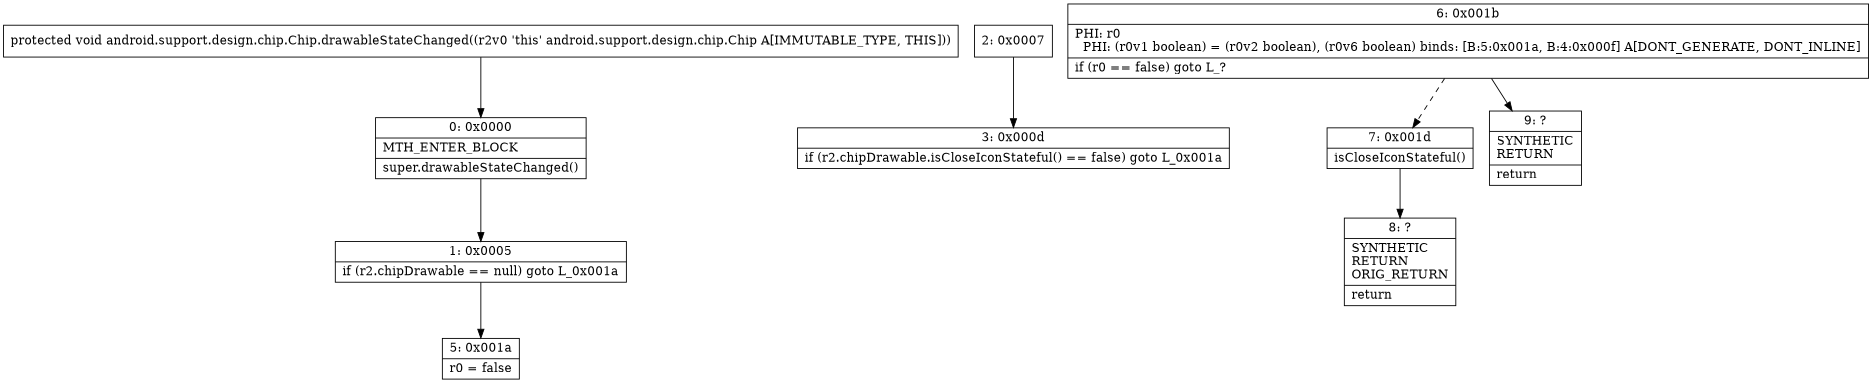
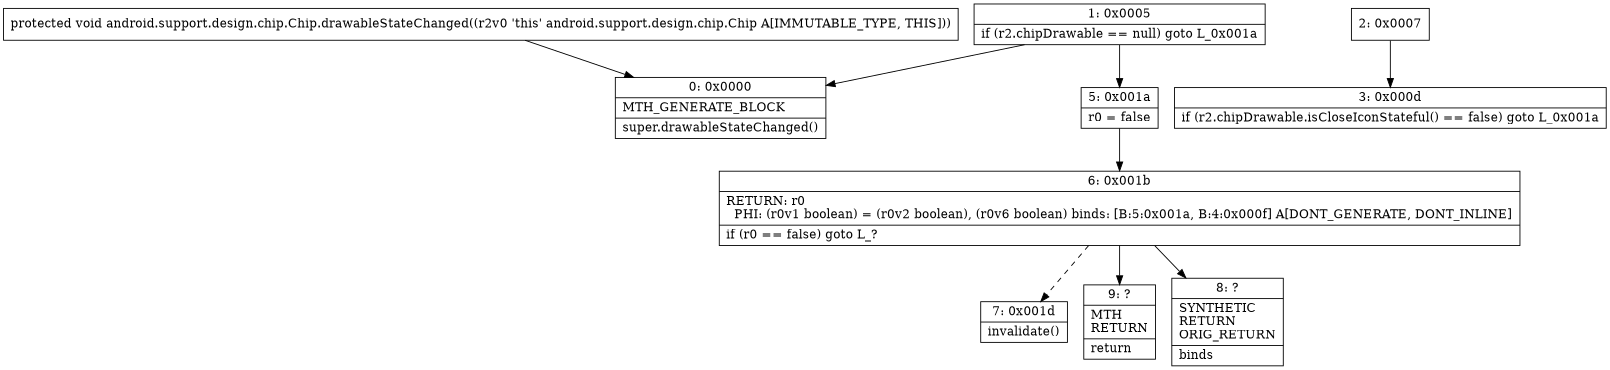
node "6: 0x001b": text "PHI: r0" -> "RETURN: r0"
node "9: ?": text "SYNTHETIC" -> "MTH"
edge "5: 0x001a" -> "6: 0x001b": added
node "0: 0x0000": text "MTH_ENTER_BLOCK" -> "MTH_GENERATE_BLOCK"
node "7: 0x001d": text "isCloseIconStateful()" -> "invalidate()"
edge "7: 0x001d" -> "8: ?": now "6: 0x001b" -> "8: ?"
edge "0: 0x0000" -> "1: 0x0005": reversed
node "8: ?": text "return" -> "binds"
